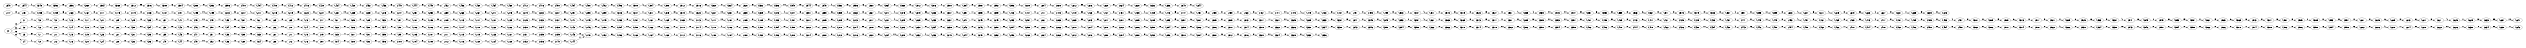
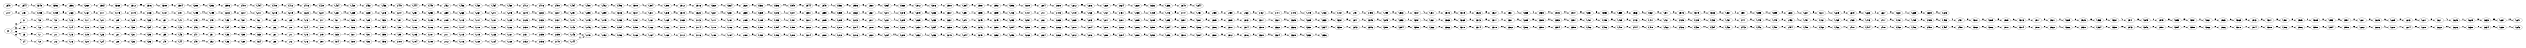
edge "S177" -> "S181": label "M" -> "R"
